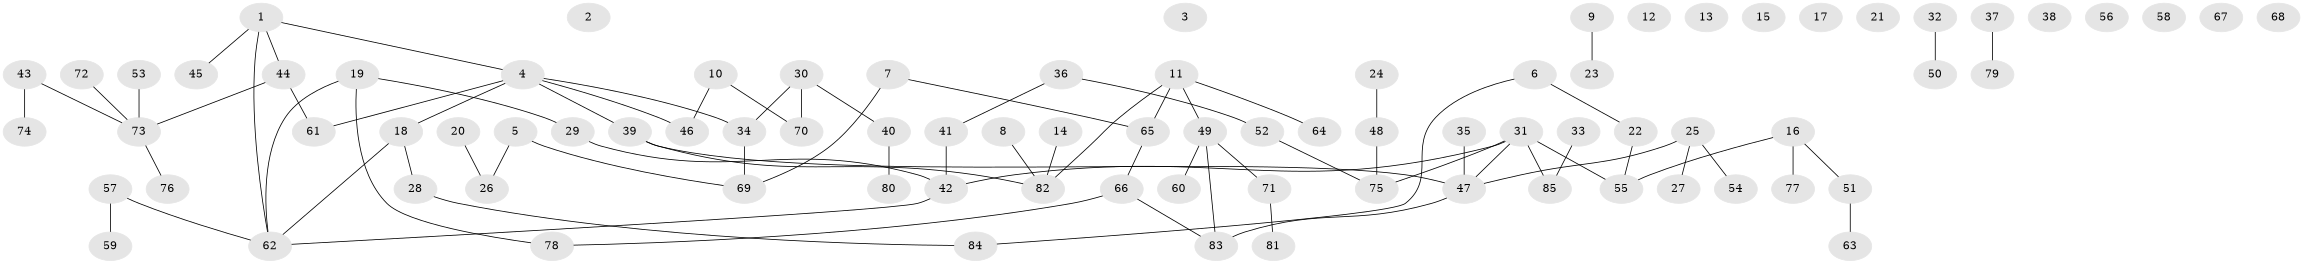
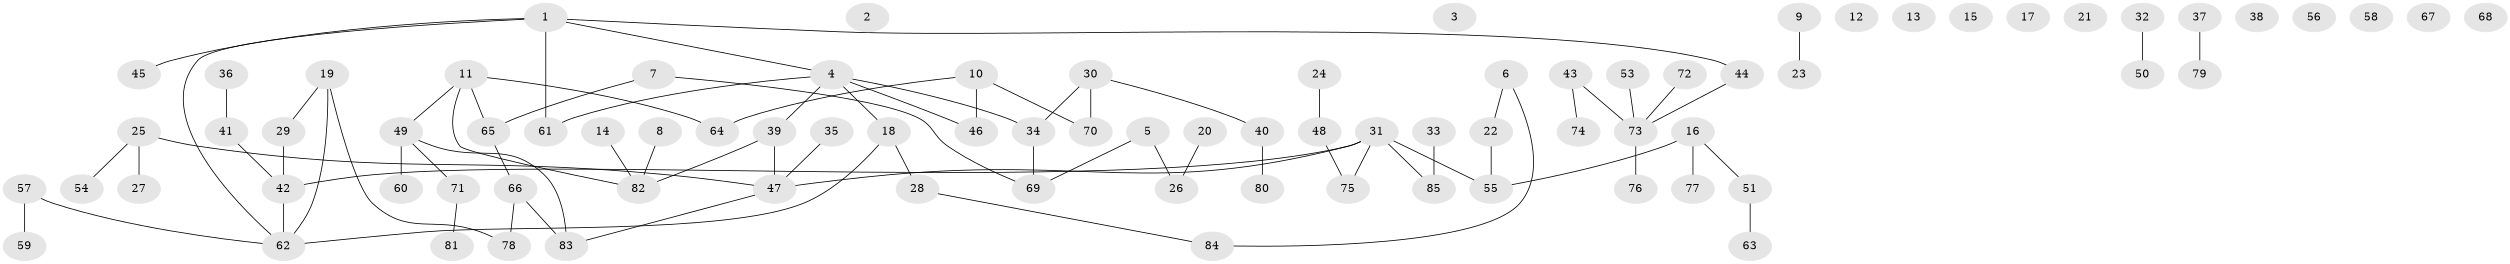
edge "10" -- "64": added
edge "44" -- "61": now "1" -- "61"
node "52": removed
